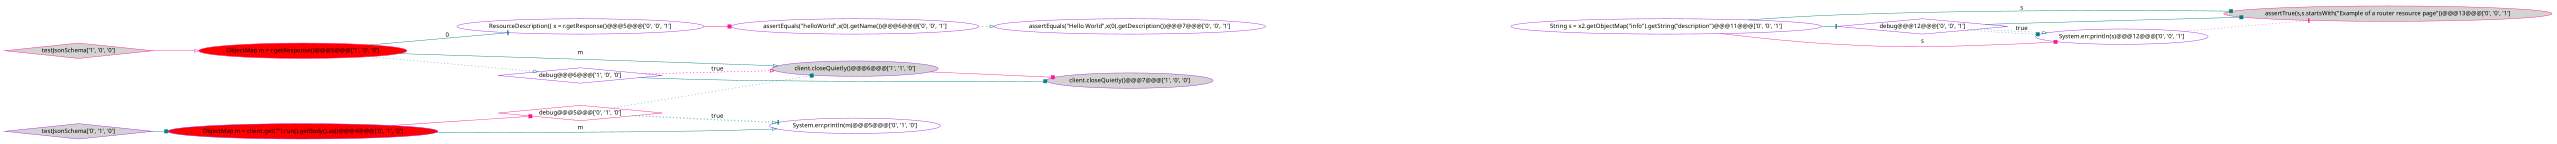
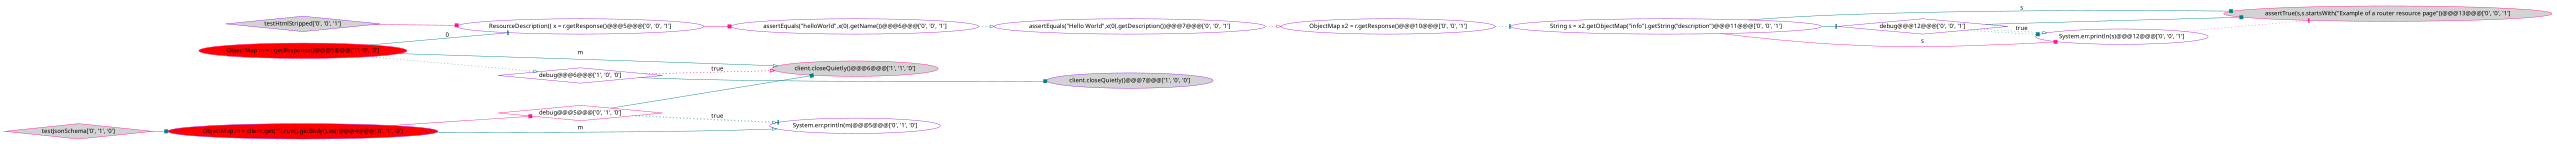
node "testHtmlStripped['0', '0', '1']": added
node "ObjectMap x2 = r.getResponse()@@@10@@@['0', '0', '1']": added
node "testJsonSchema['1', '0', '0']": removed
node "client.closeQuietly()@@@6@@@['1', '1', '0']": color purple -> deeppink
edge "client.closeQuietly()@@@6@@@['1', '1', '0']" -> "client.closeQuietly()@@@7@@@['1', '0', '0']": removed
edge "debug@@@5@@@['0', '1', '0']" -> "client.closeQuietly()@@@6@@@['1', '1', '0']": style dotted -> solid
node "testJsonSchema['0', '1', '0']": color purple -> deeppink
